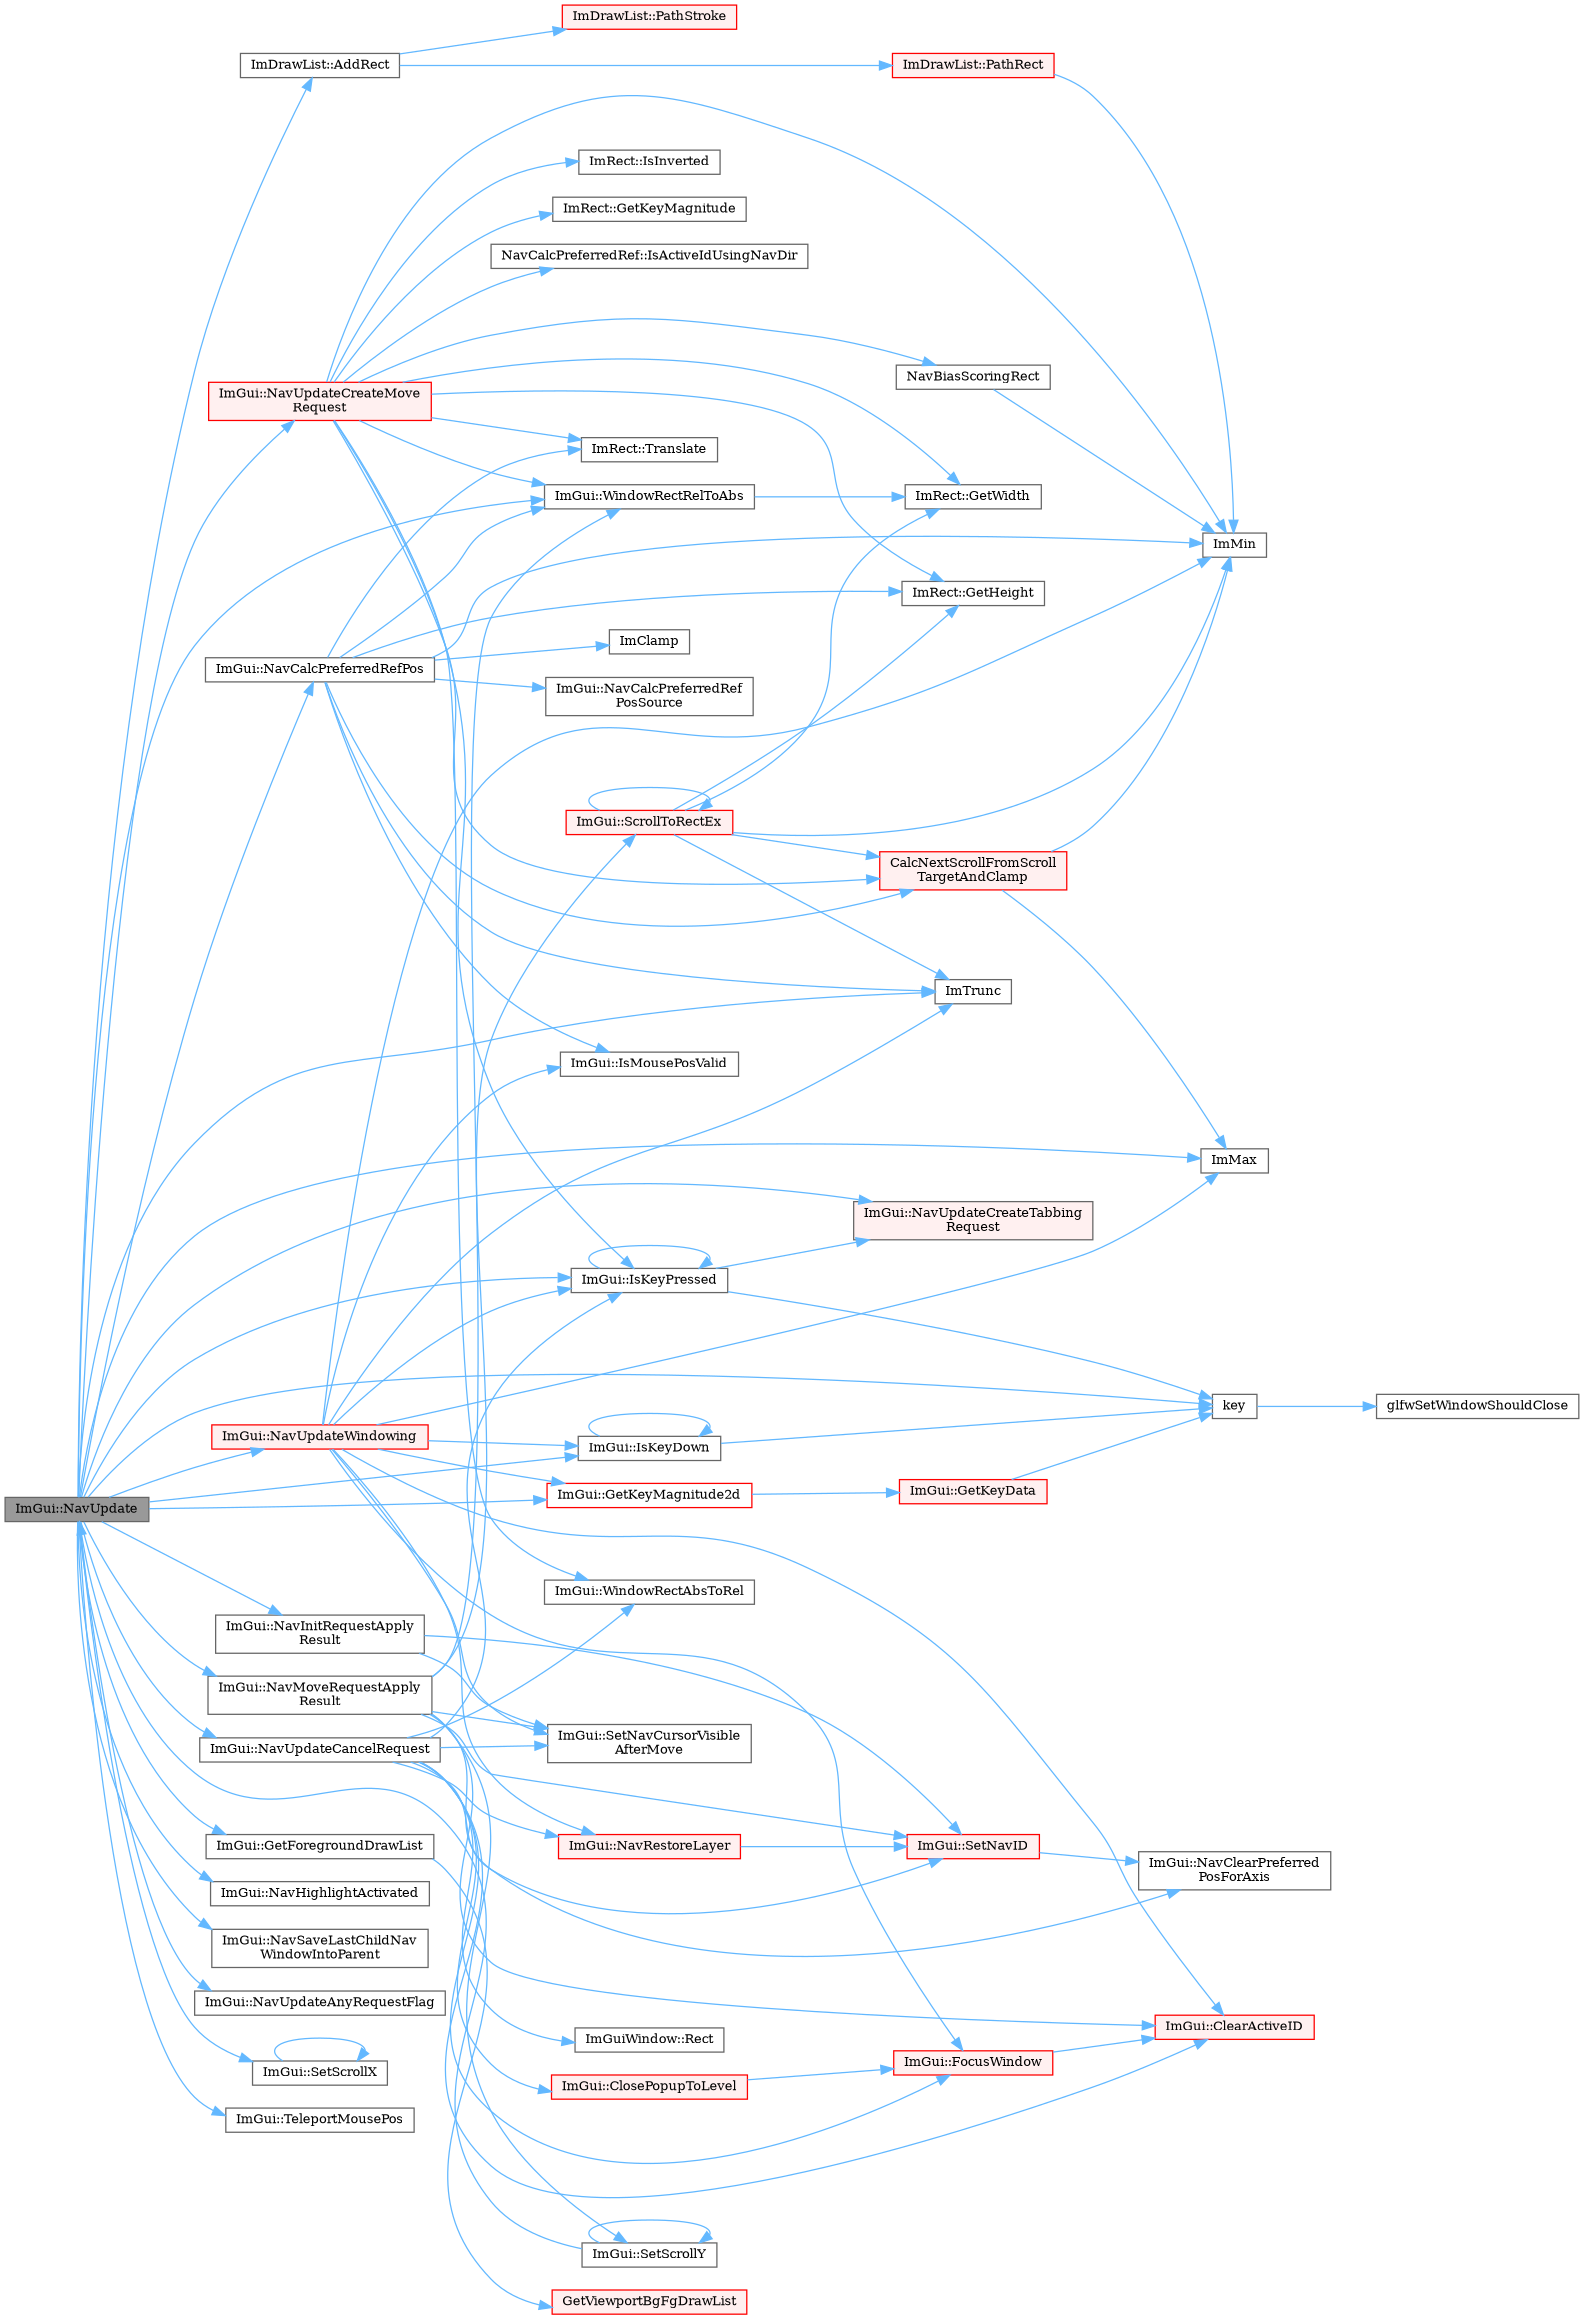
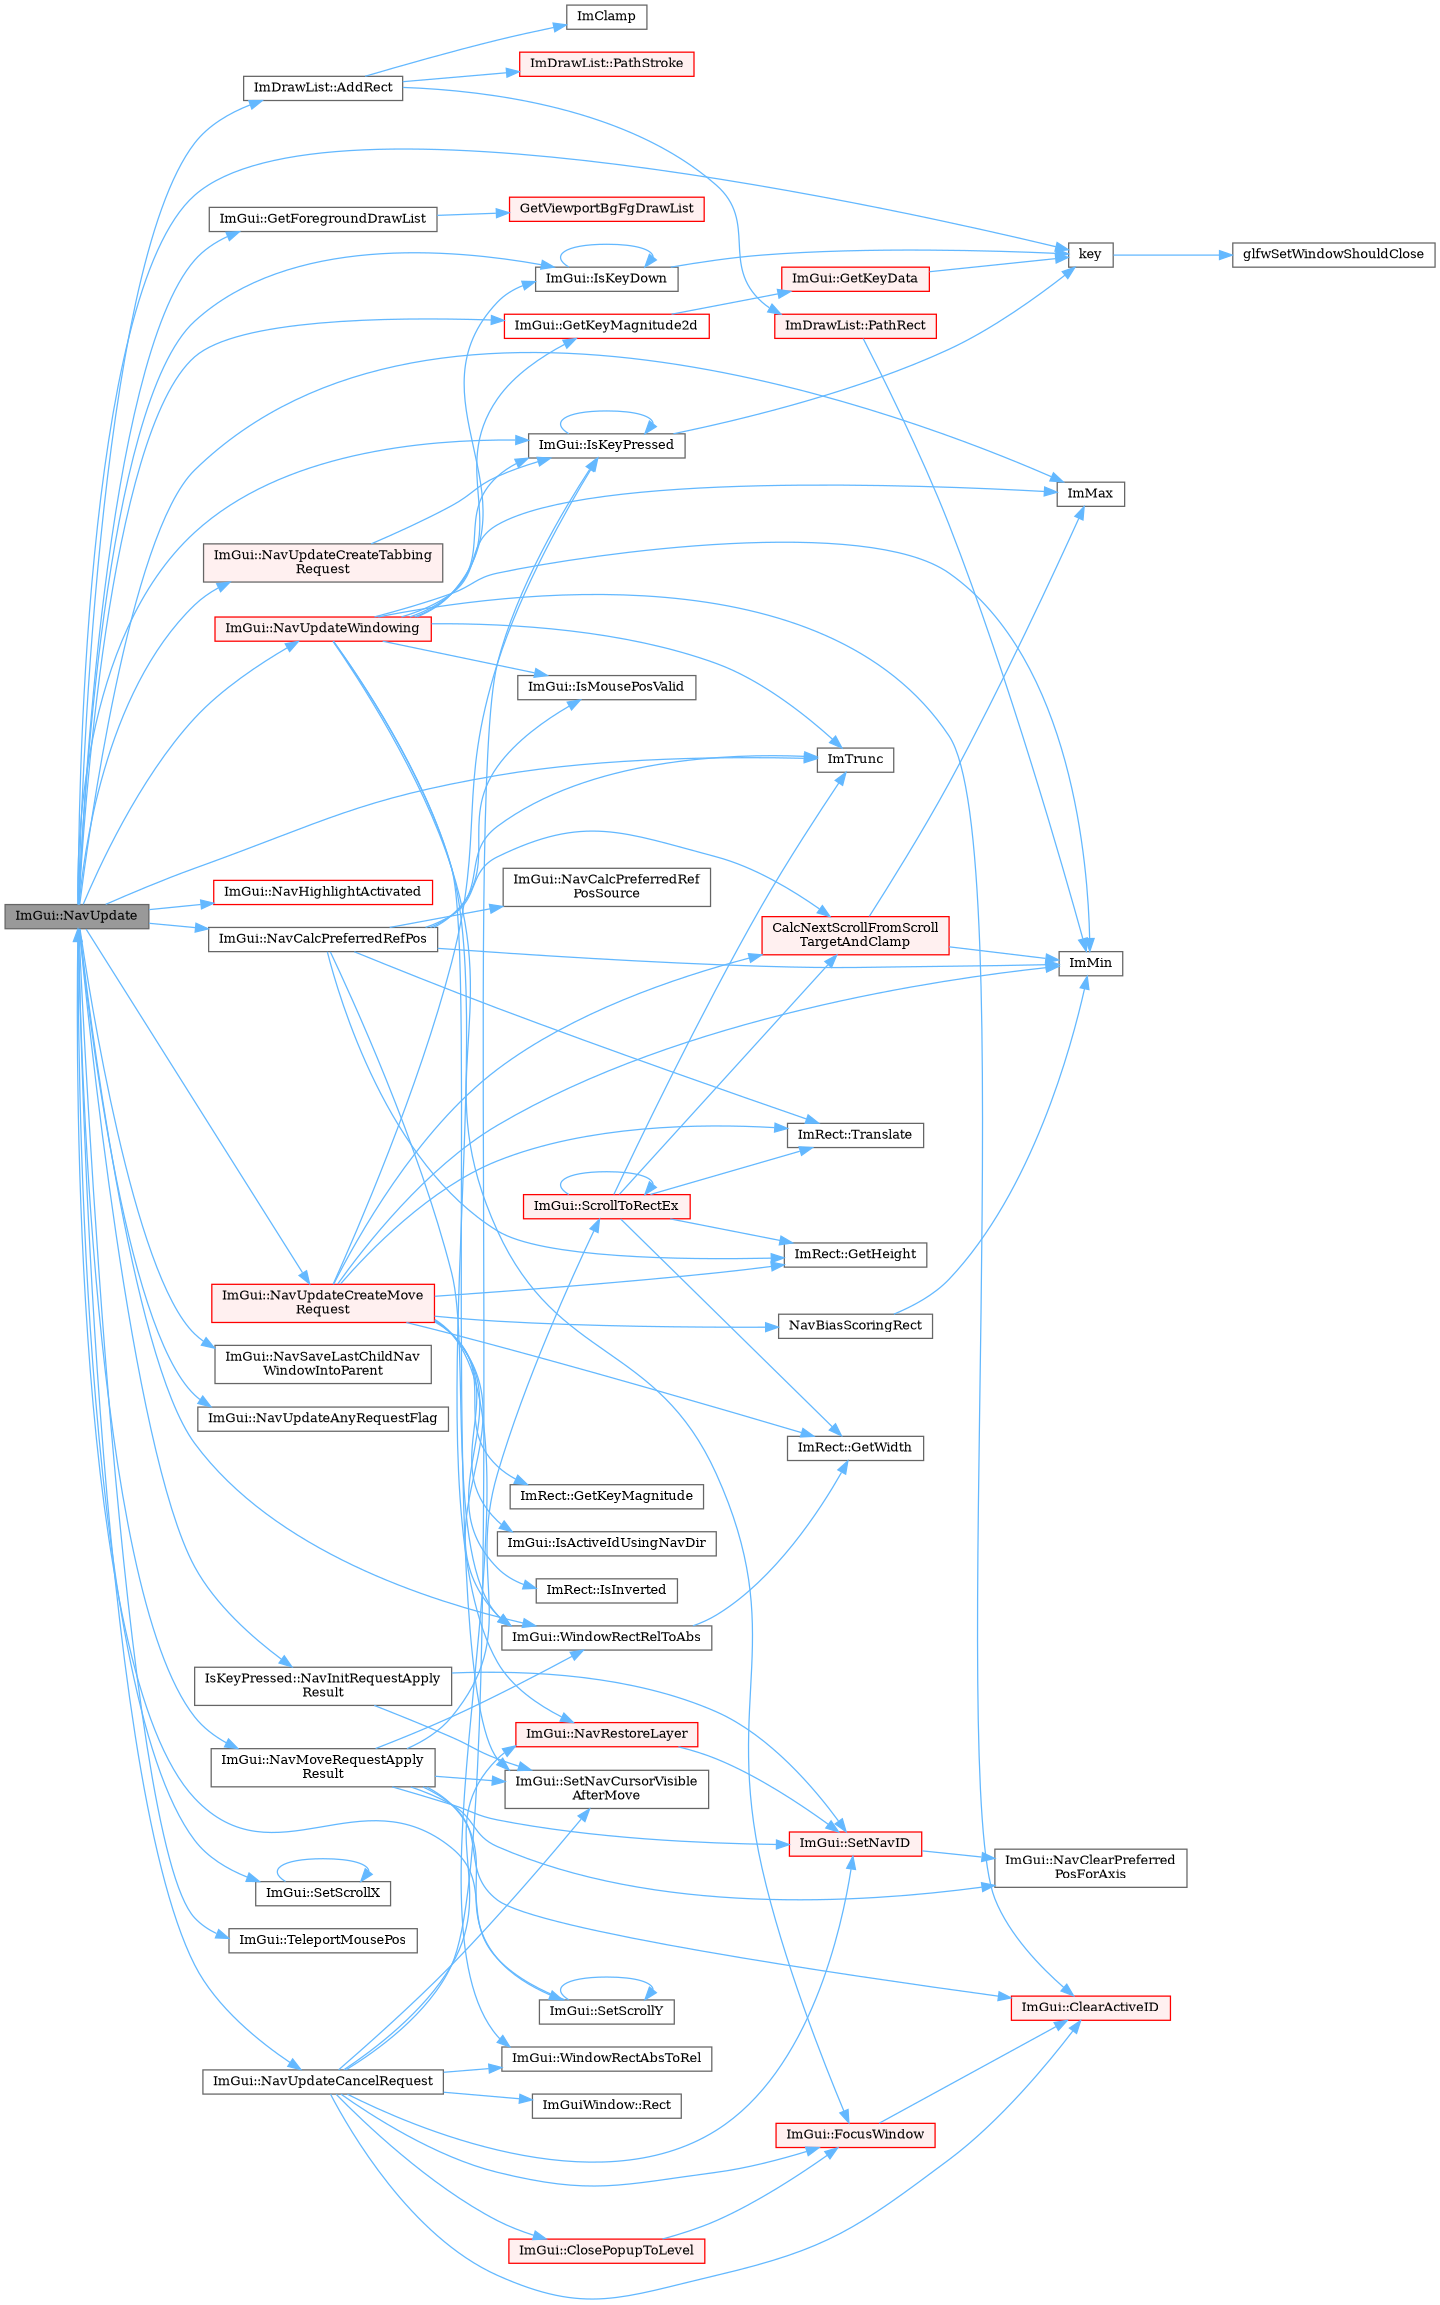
node "NavCalcPreferredRef::IsActiveIdUsingNavDir": label "NavCalcPreferredRef::IsActiveIdUsingNavDir" -> "ImGui::IsActiveIdUsingNavDir"
edge "ImGui::NavCalcPreferredRefPos" -> "ImClamp": now "ImDrawList::AddRect" -> "ImClamp"
edge "ImGui::ScrollToRectEx" -> "ImMin": now "ImGui::ScrollToRectEx" -> "ImRect::Translate"
edge "ImGui::IsKeyPressed" -> "ImGui::NavUpdateCreateTabbing Request": reversed
node "ImGui::NavInitRequestApply Result": label "ImGui::NavInitRequestApply Result" -> "IsKeyPressed::NavInitRequestApply Result"
node "ImGui::NavHighlightActivated": color grey40 -> red
